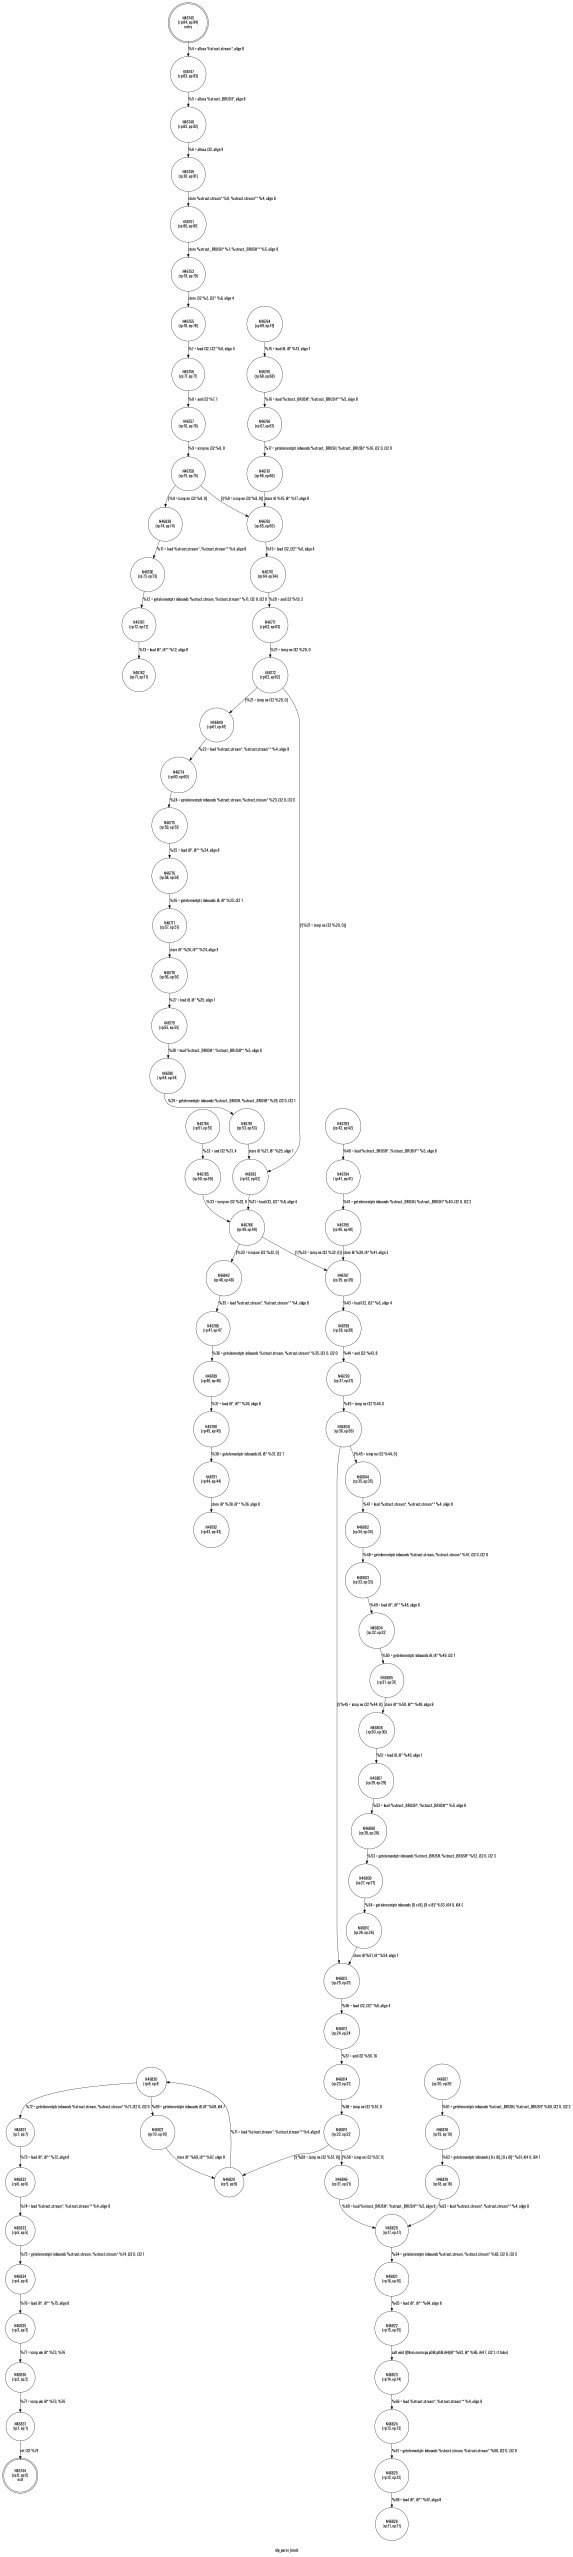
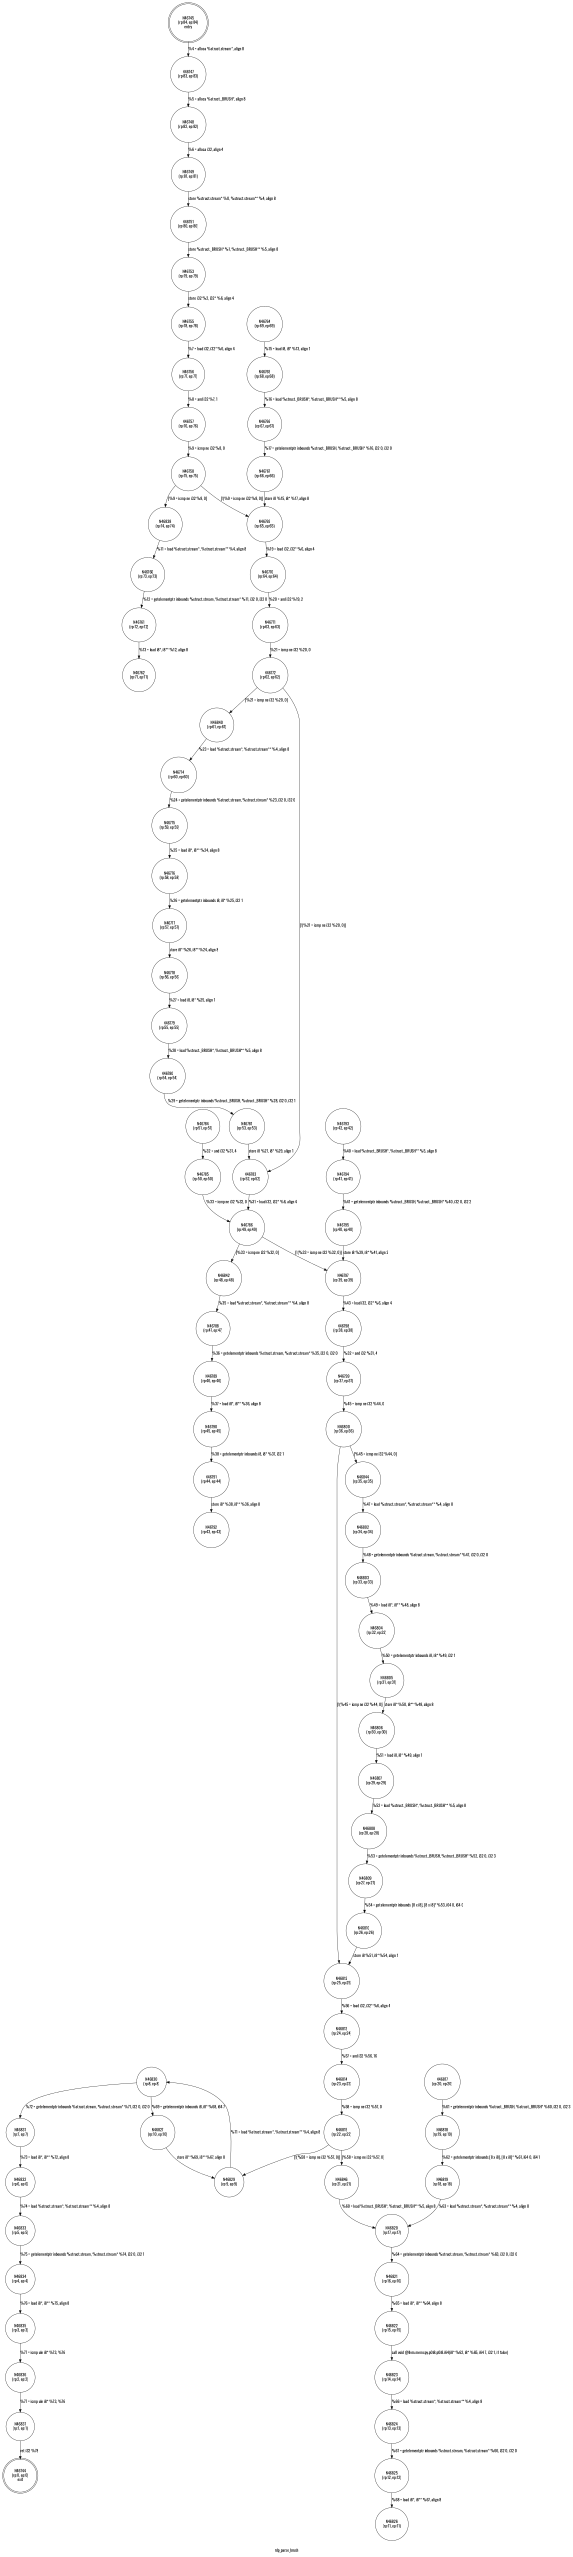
node "N46764 (rp:69, ep:19)": label "N46764 (rp:69, ep:19)" -> "N46764 (rp:69, ep:69)"
edge "N46798 (rp:38, ep:38)" -> "N46799 (rp:37, ep:37)": label "%44 = and i32 %43, 8" -> "%32 = and i32 %31, 4"
